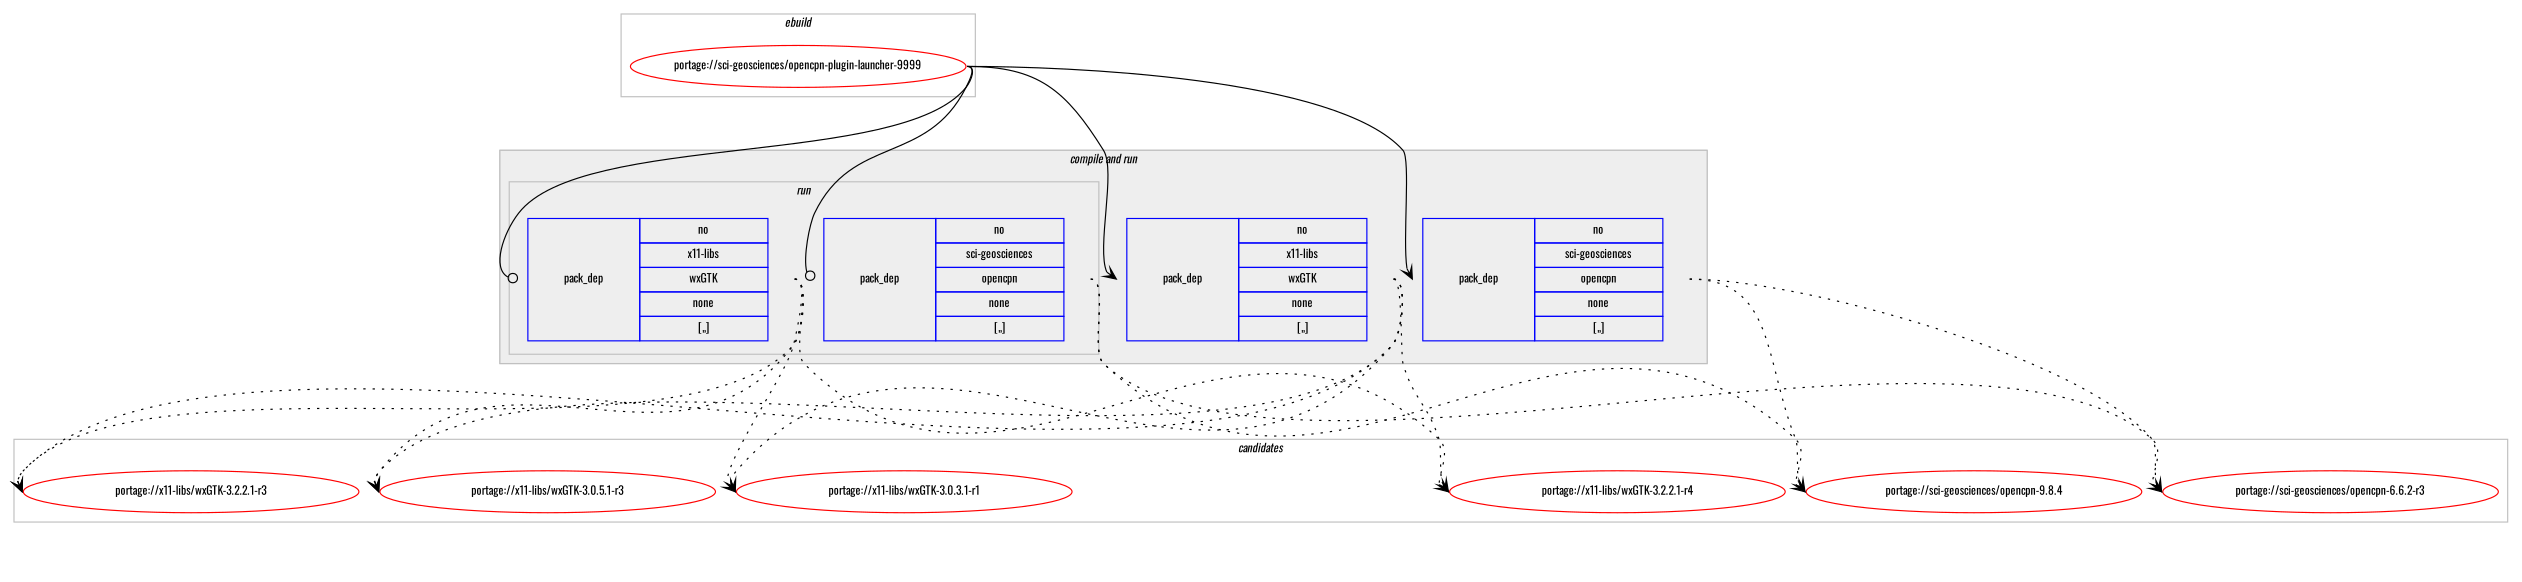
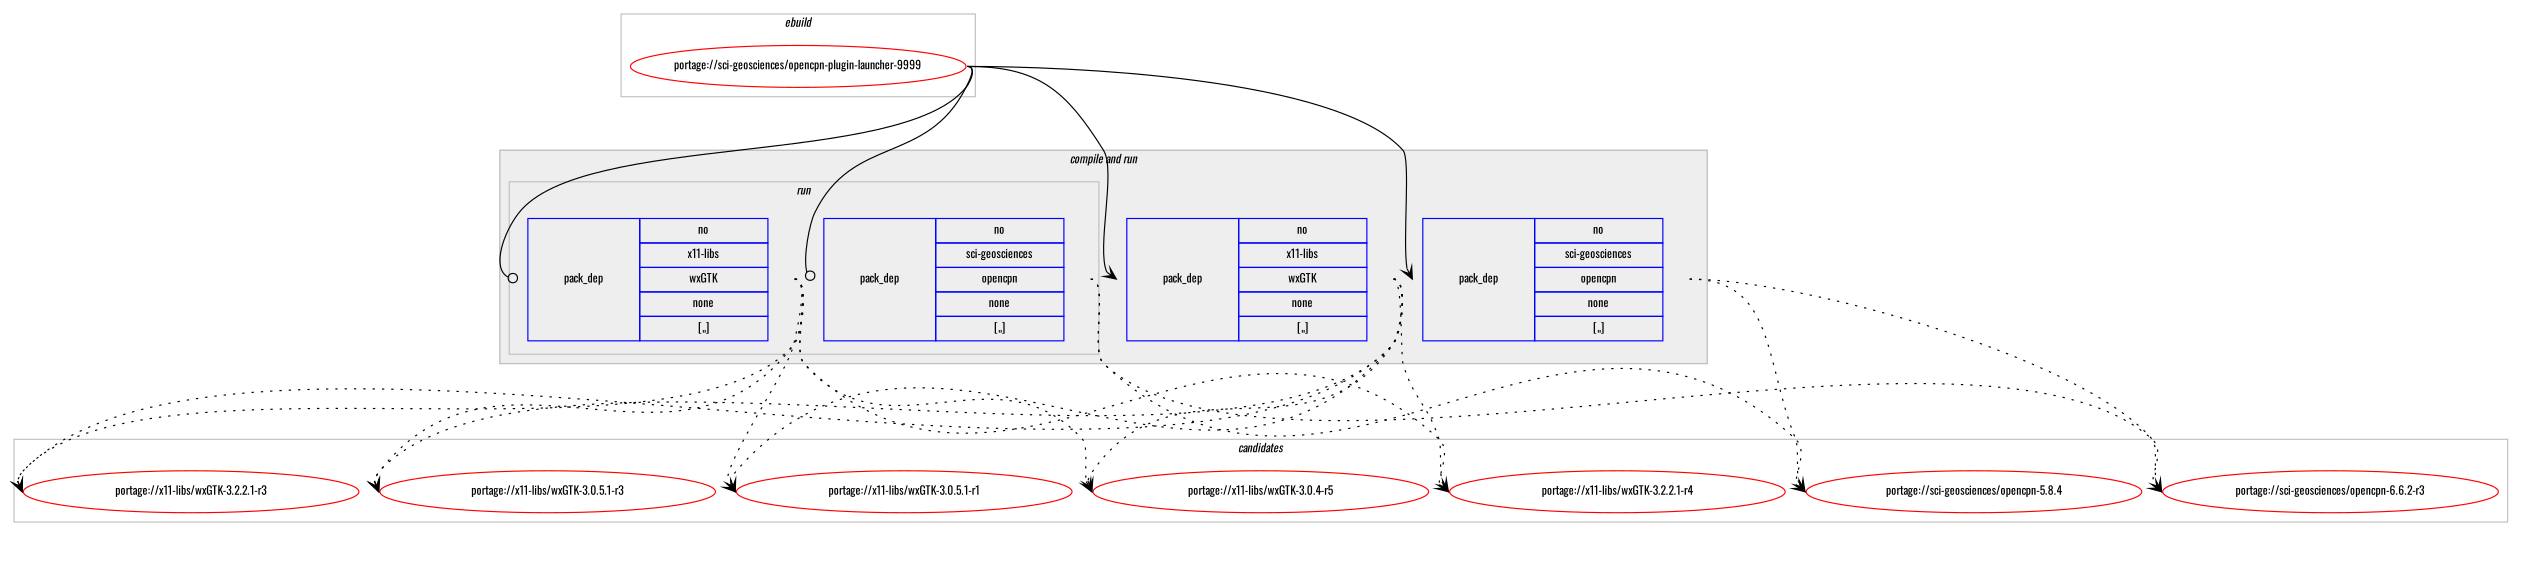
node "portage://x11-libs/wxGTK-3.0.3.1-r1": label "portage://x11-libs/wxGTK-3.0.3.1-r1" -> "portage://x11-libs/wxGTK-3.0.5.1-r1"
node "portage://x11-libs/wxGTK-3.0.4-r5": added
node "portage://sci-geosciences/opencpn-9.8.4": label "portage://sci-geosciences/opencpn-9.8.4" -> "portage://sci-geosciences/opencpn-5.8.4"
